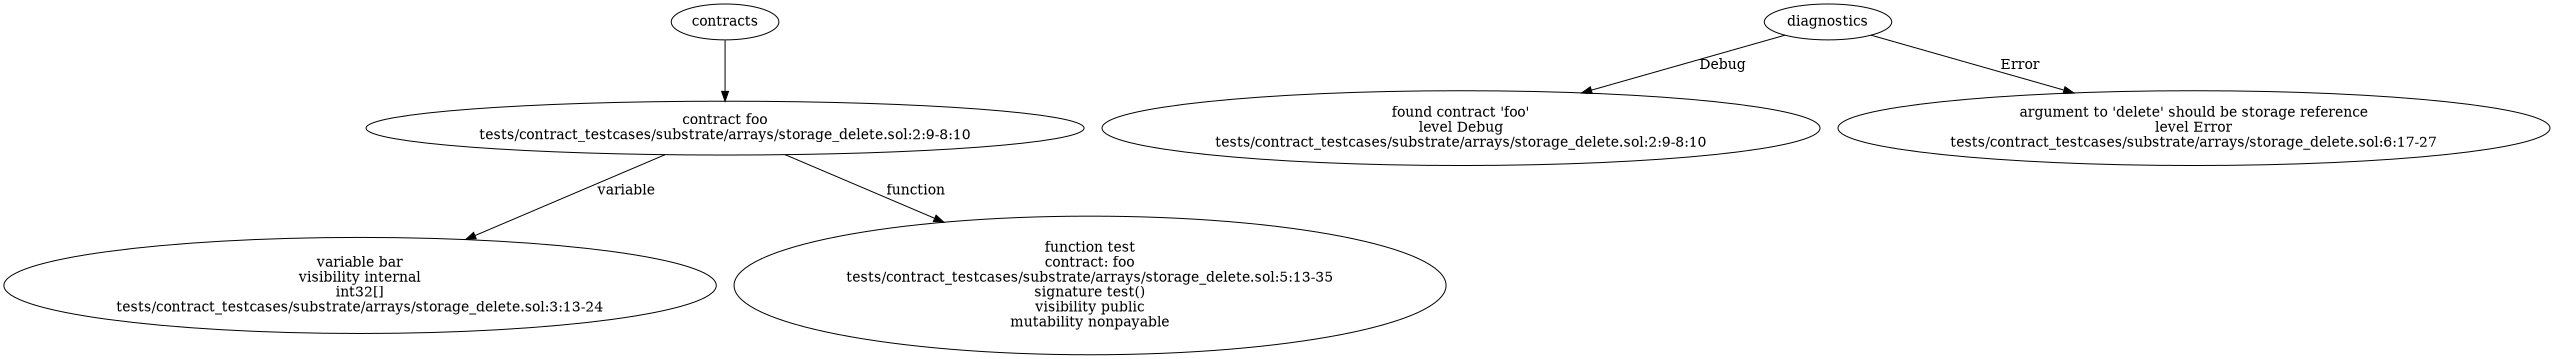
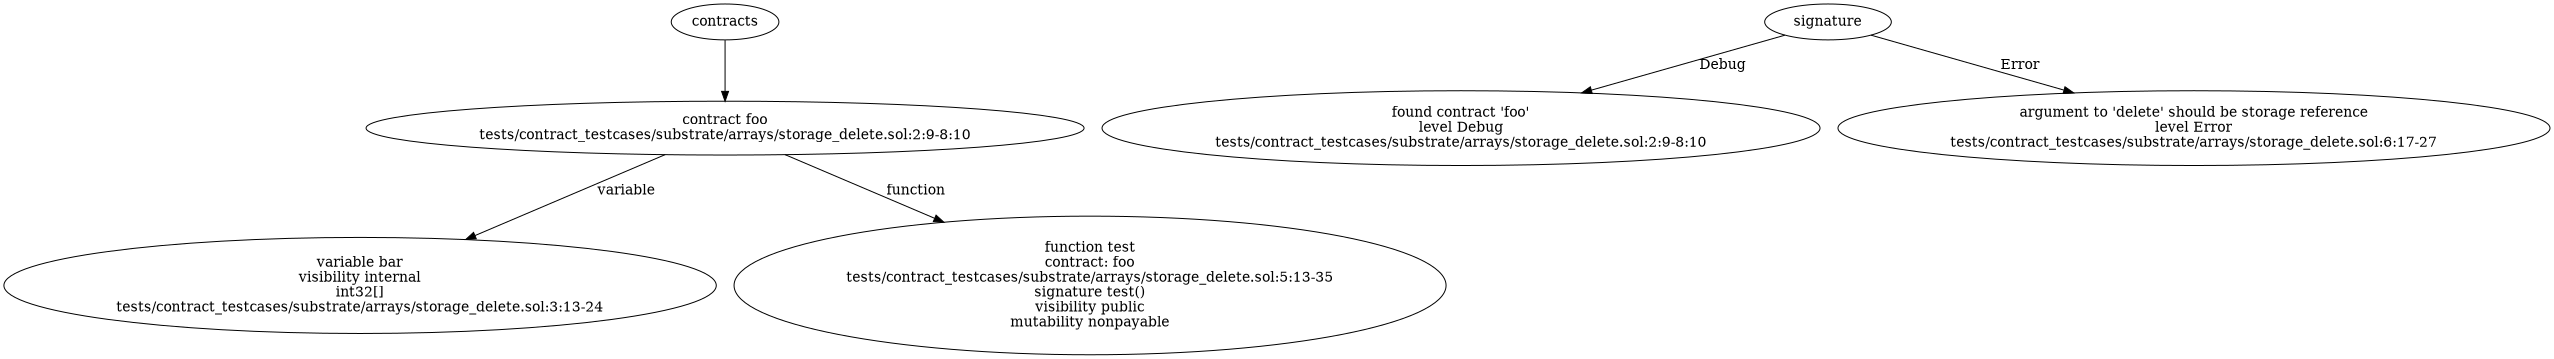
node "diagnostics": label "diagnostics" -> "signature"
